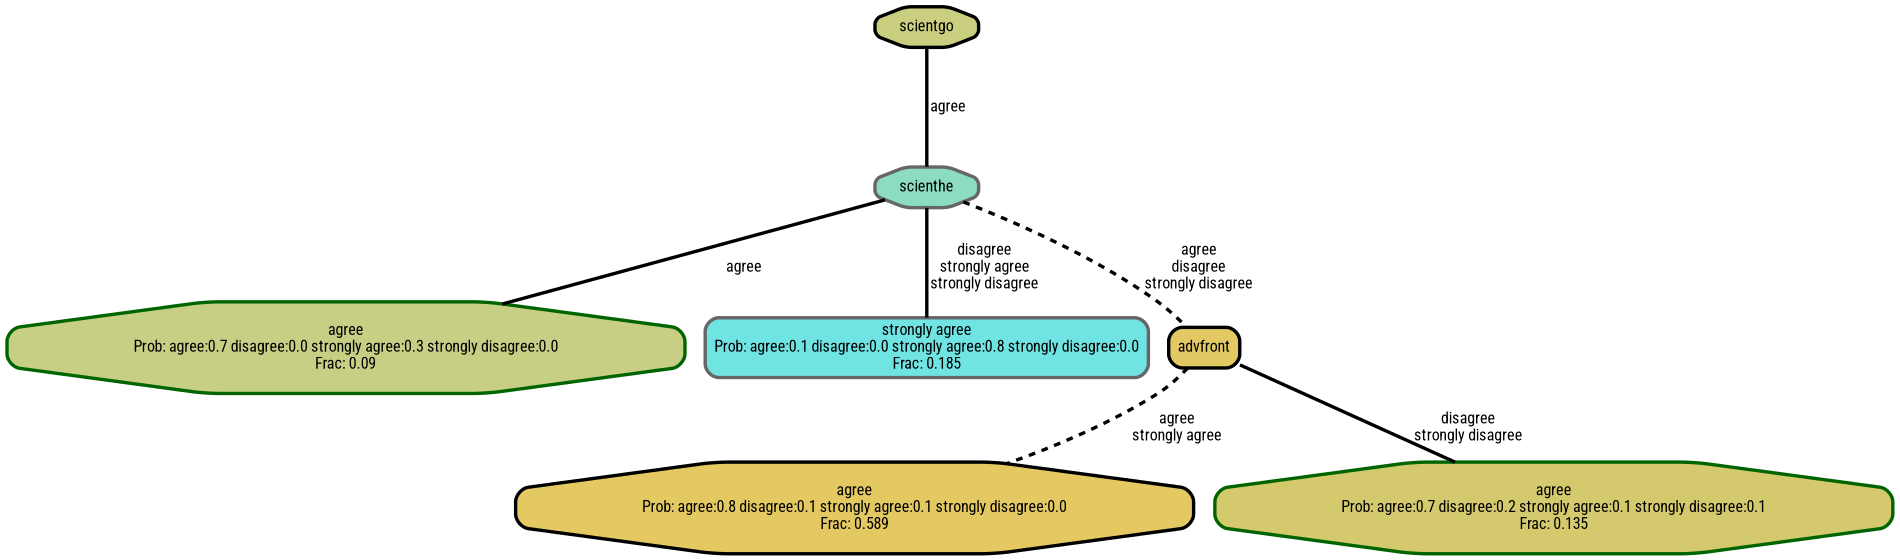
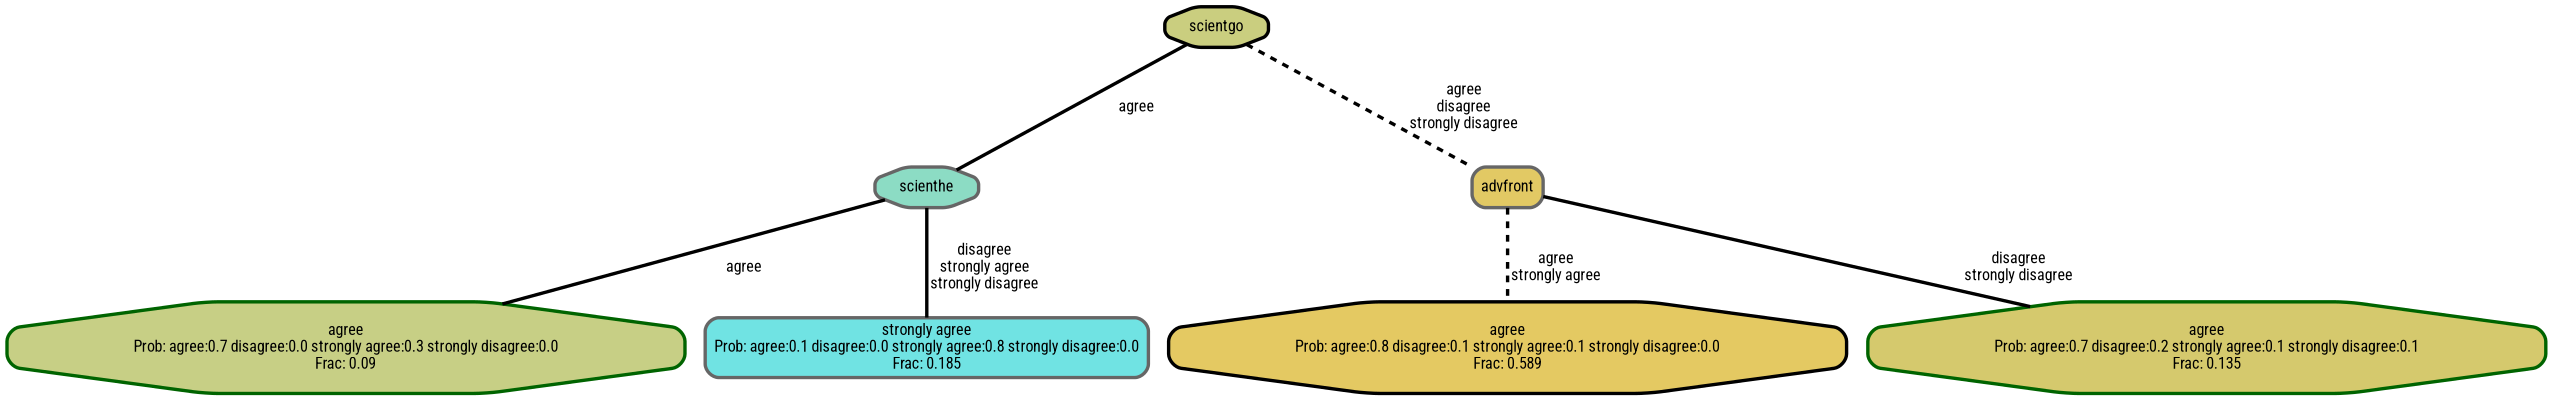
edge "scienthe" -- "advfront": now "scientgo" -- "advfront"
node "advfront": color black -> gray40
